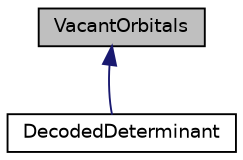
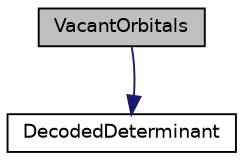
edge "DecodedDeterminant" -> "VacantOrbitals": reversed
